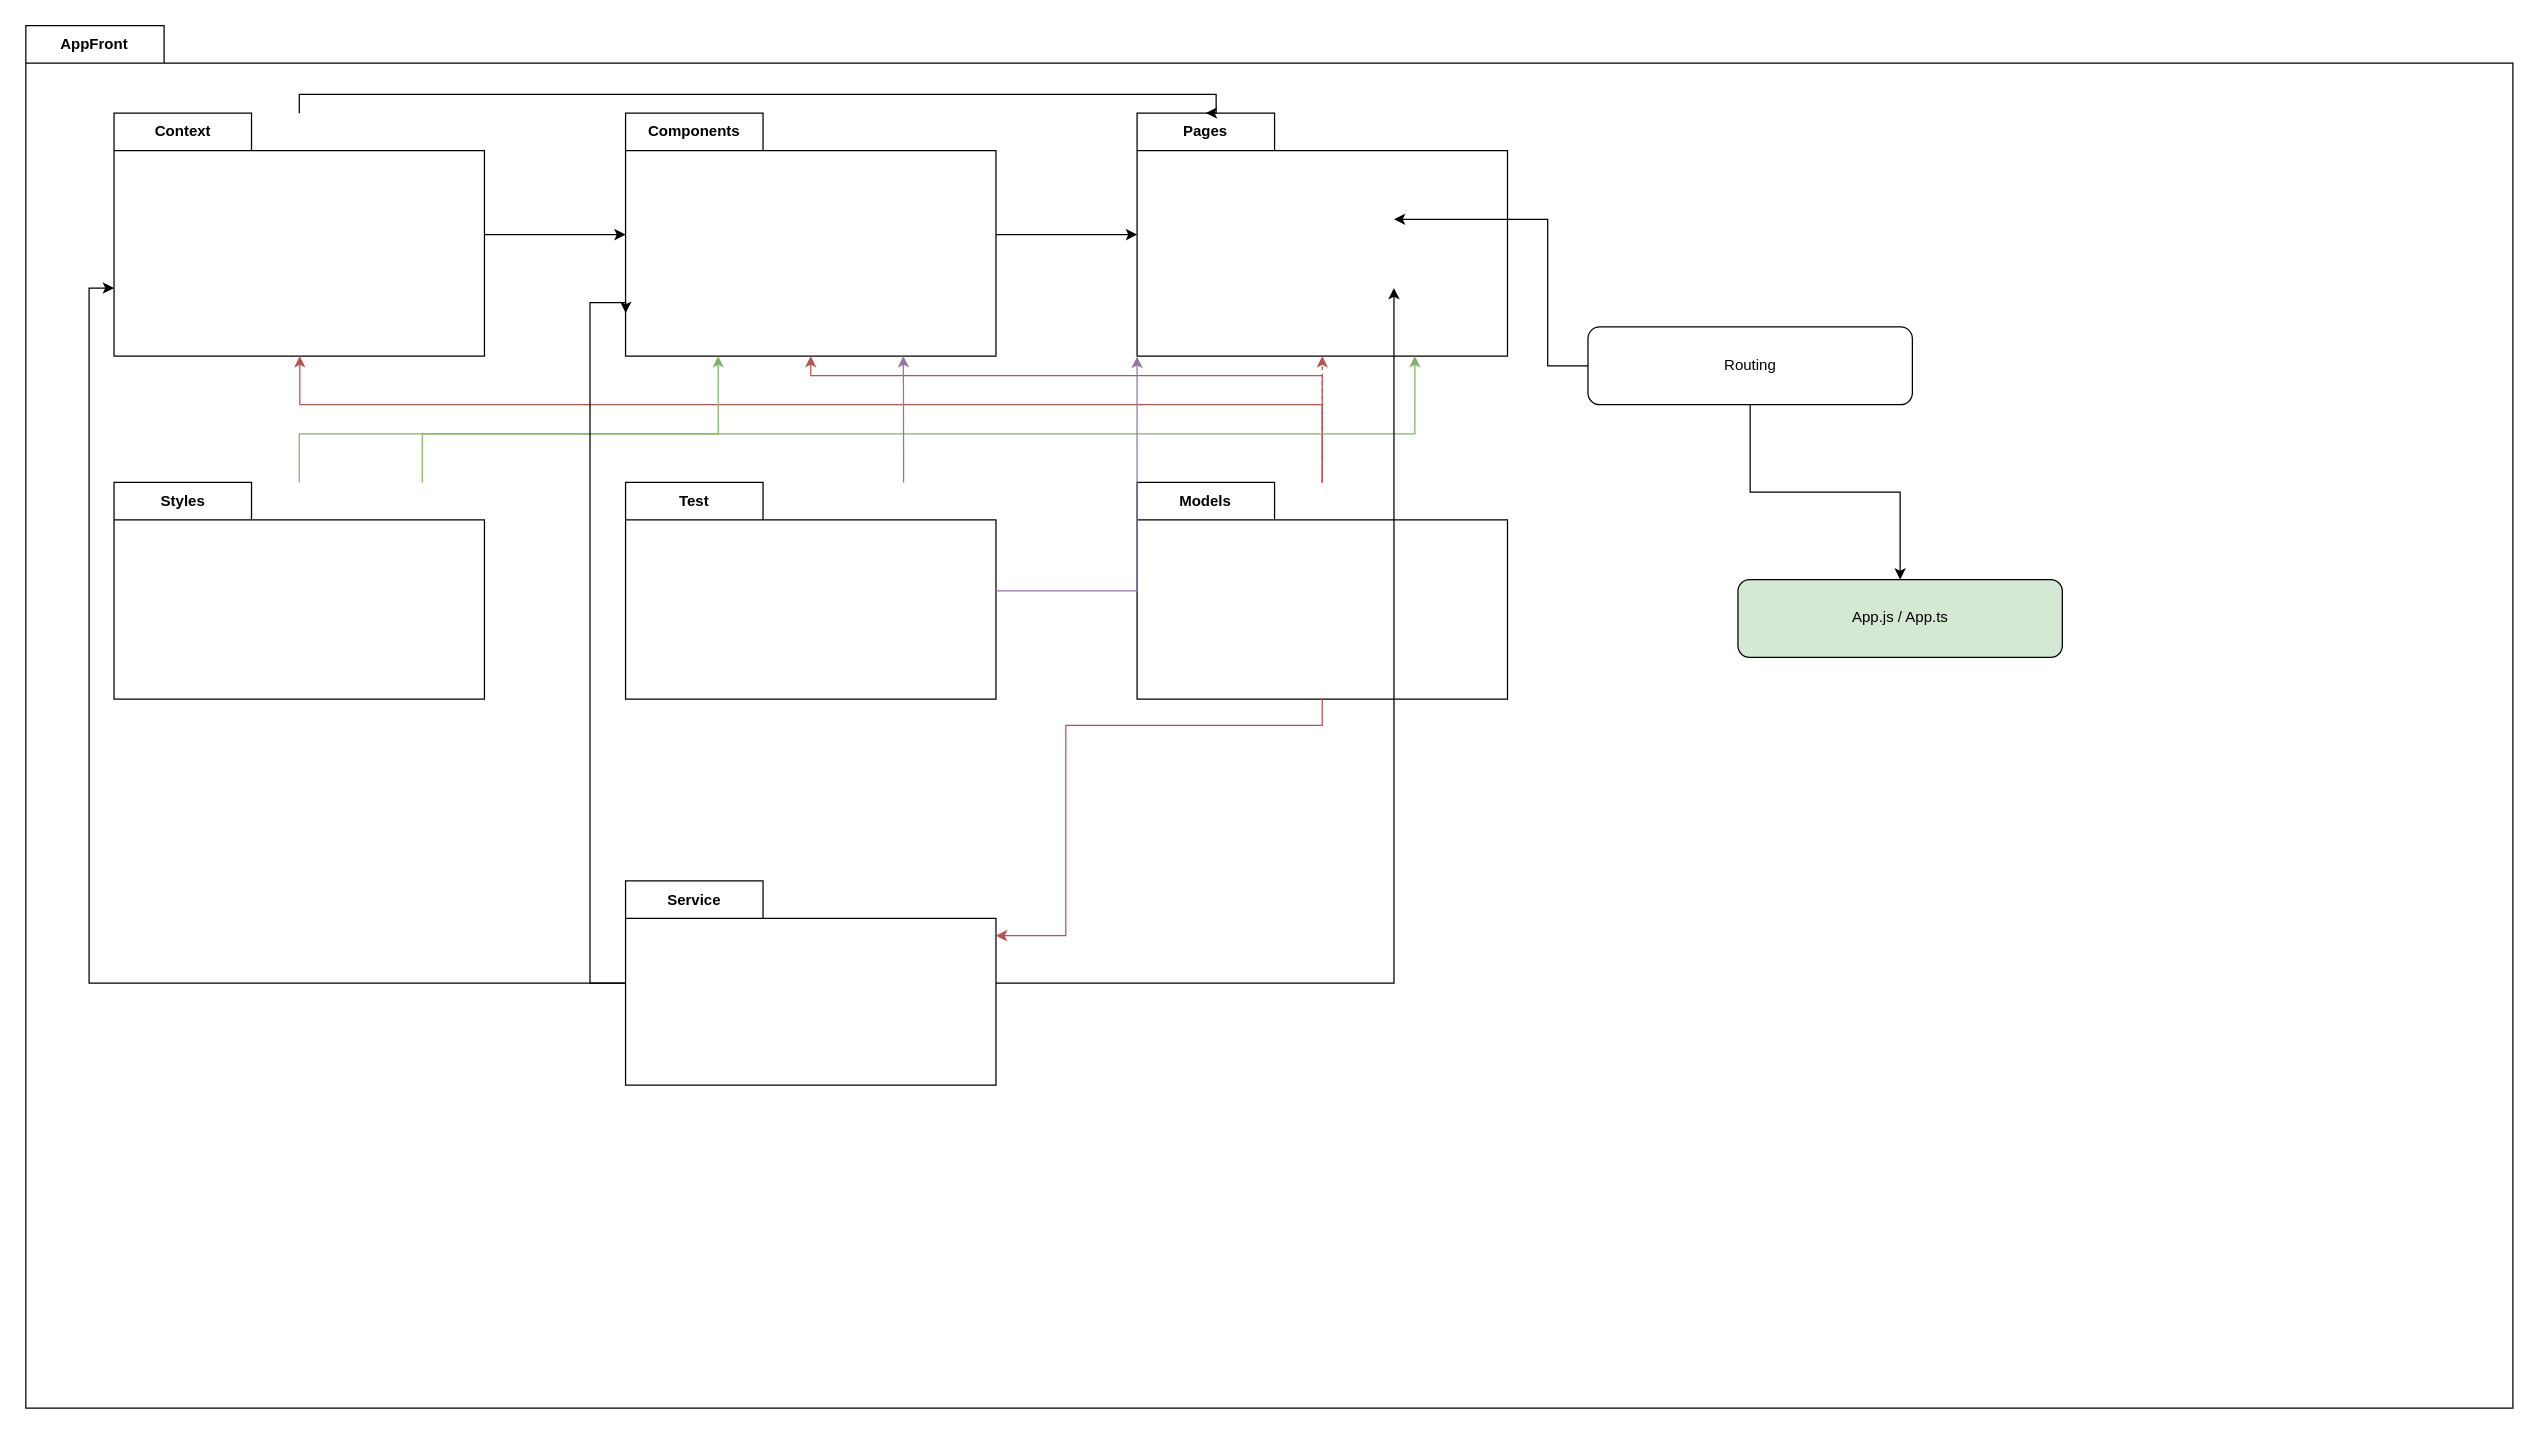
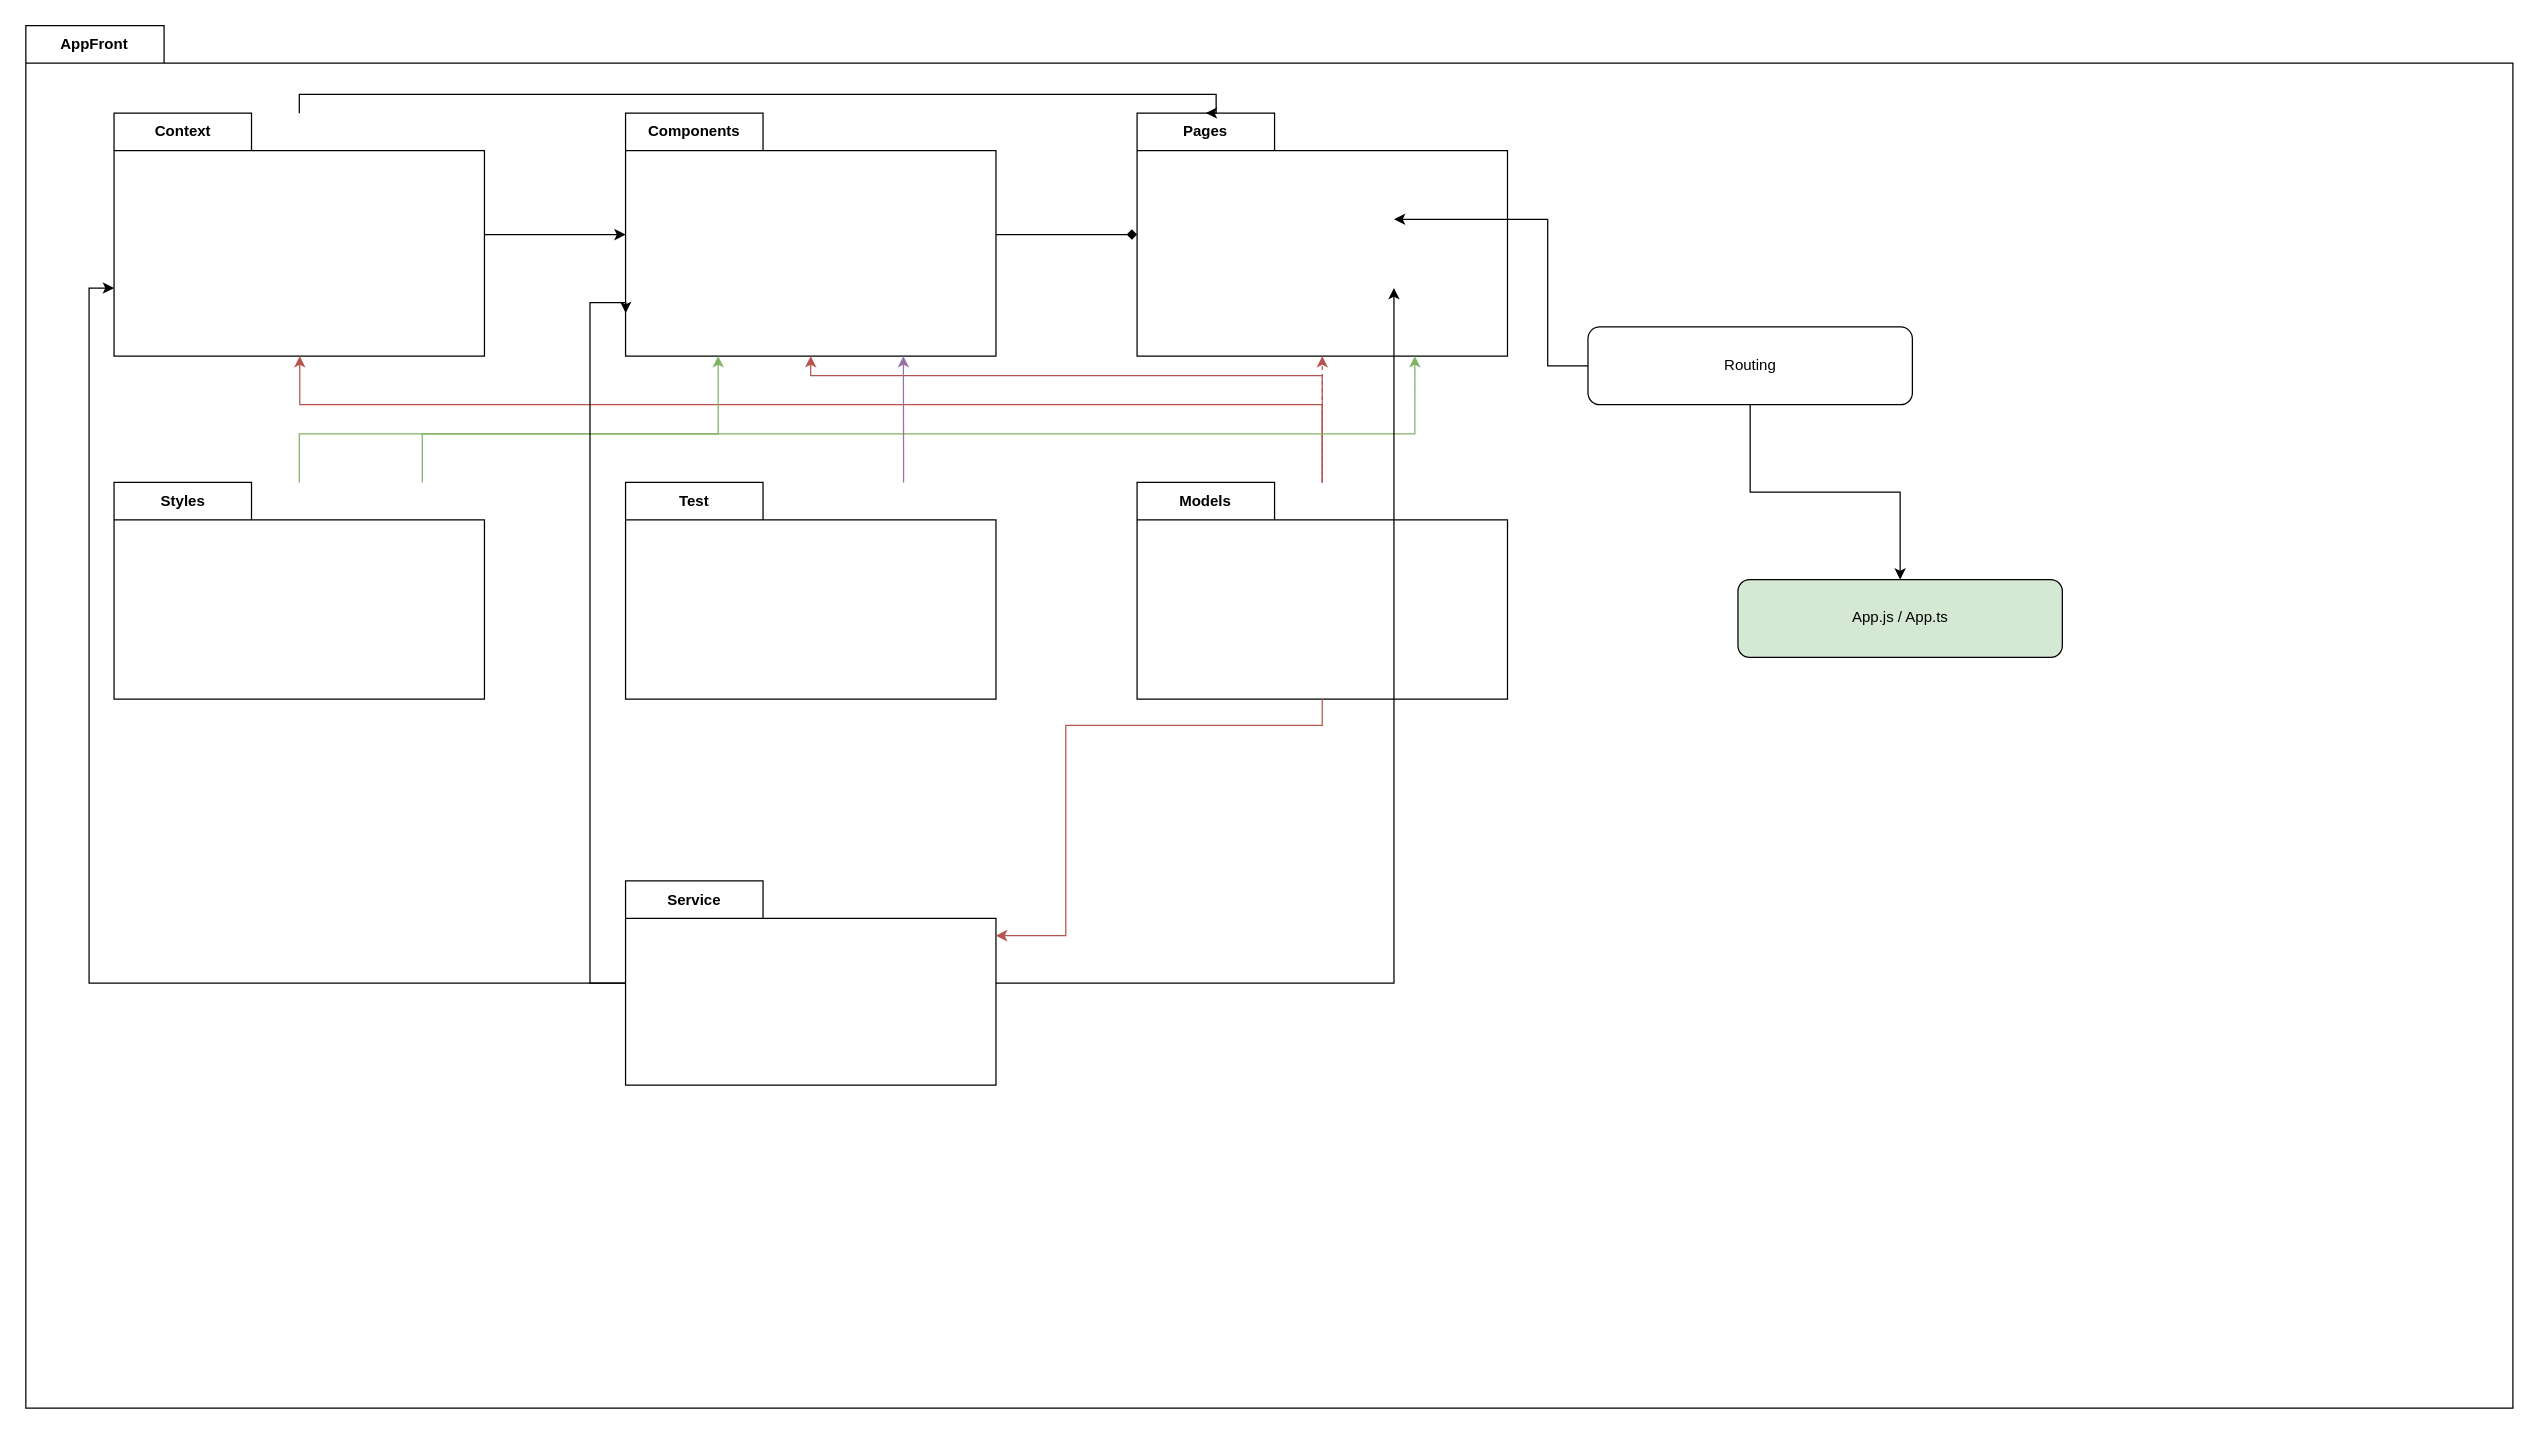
edge "Components" -> "Pages": arrowhead classic -> diamond
edge "Test" -> "Pages": removed
